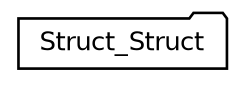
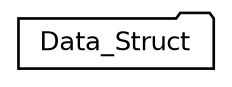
node "Struct_Struct": label "Struct_Struct" -> "Data_Struct"
